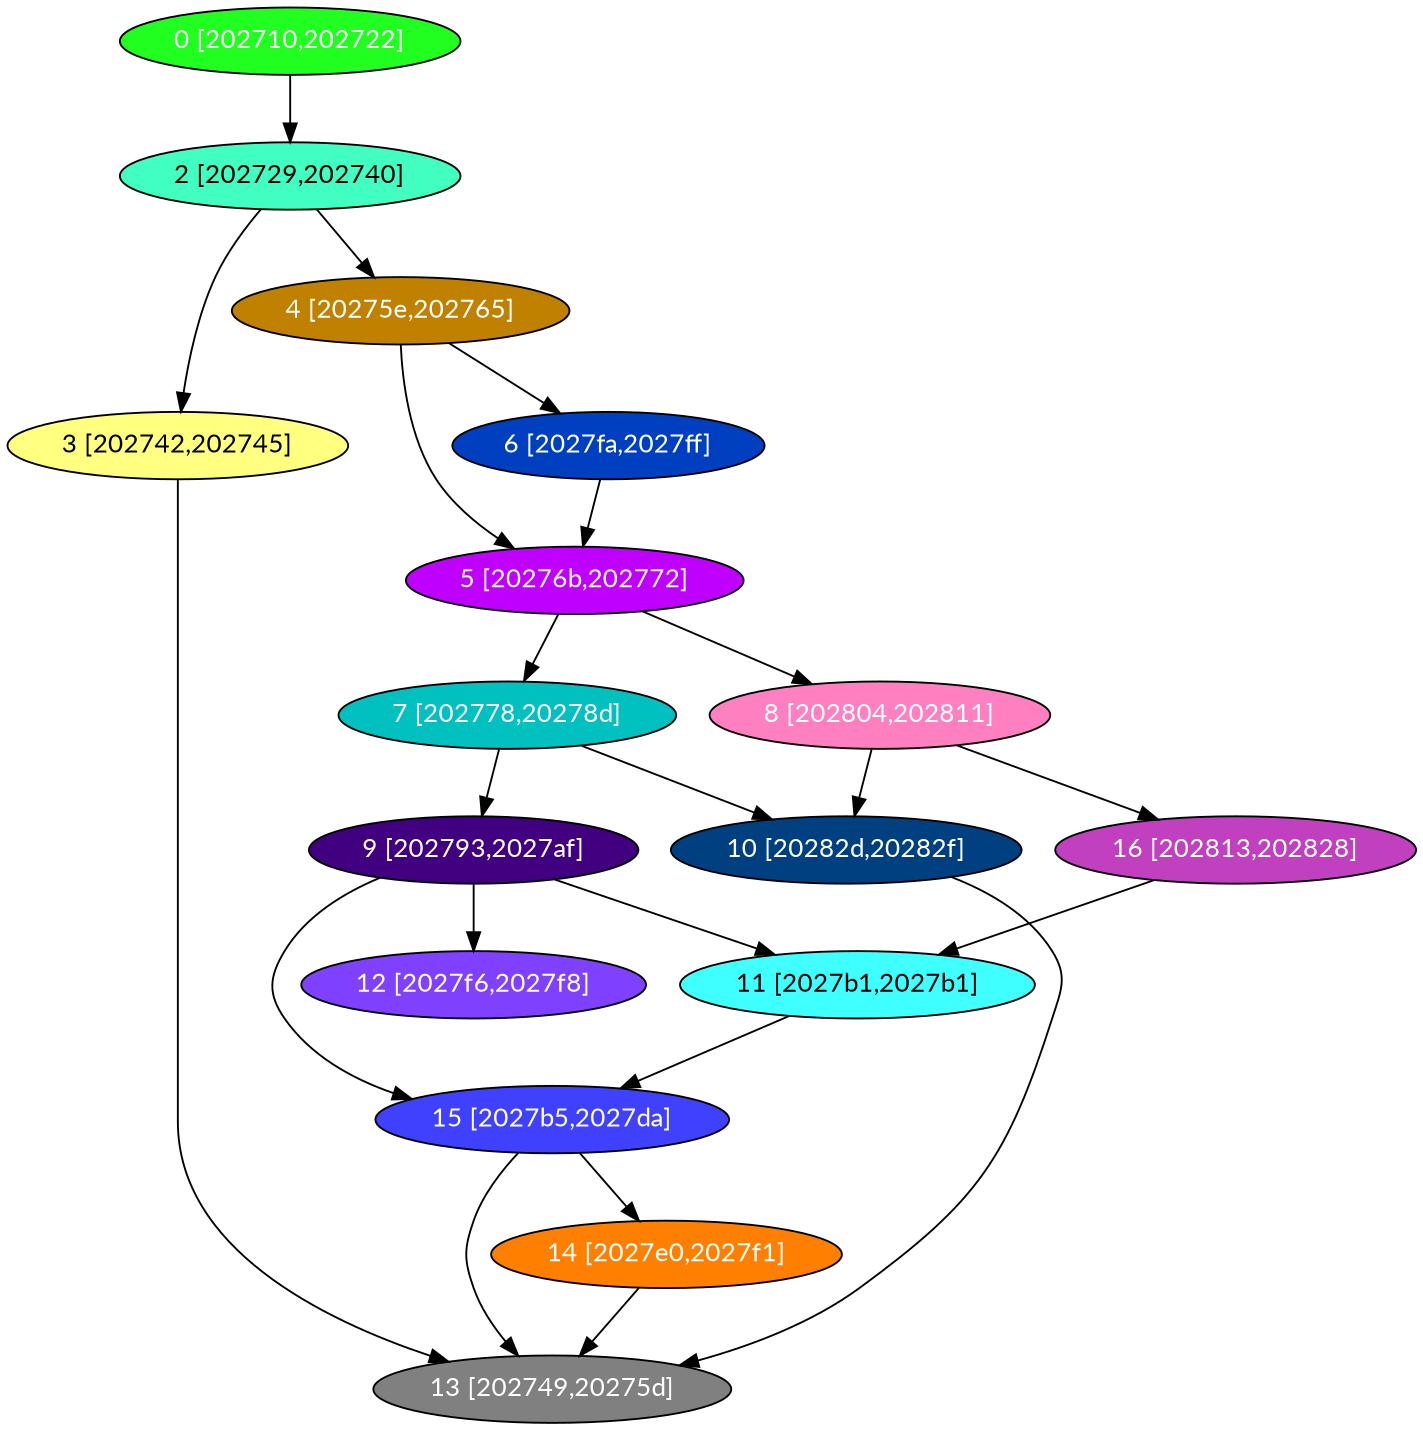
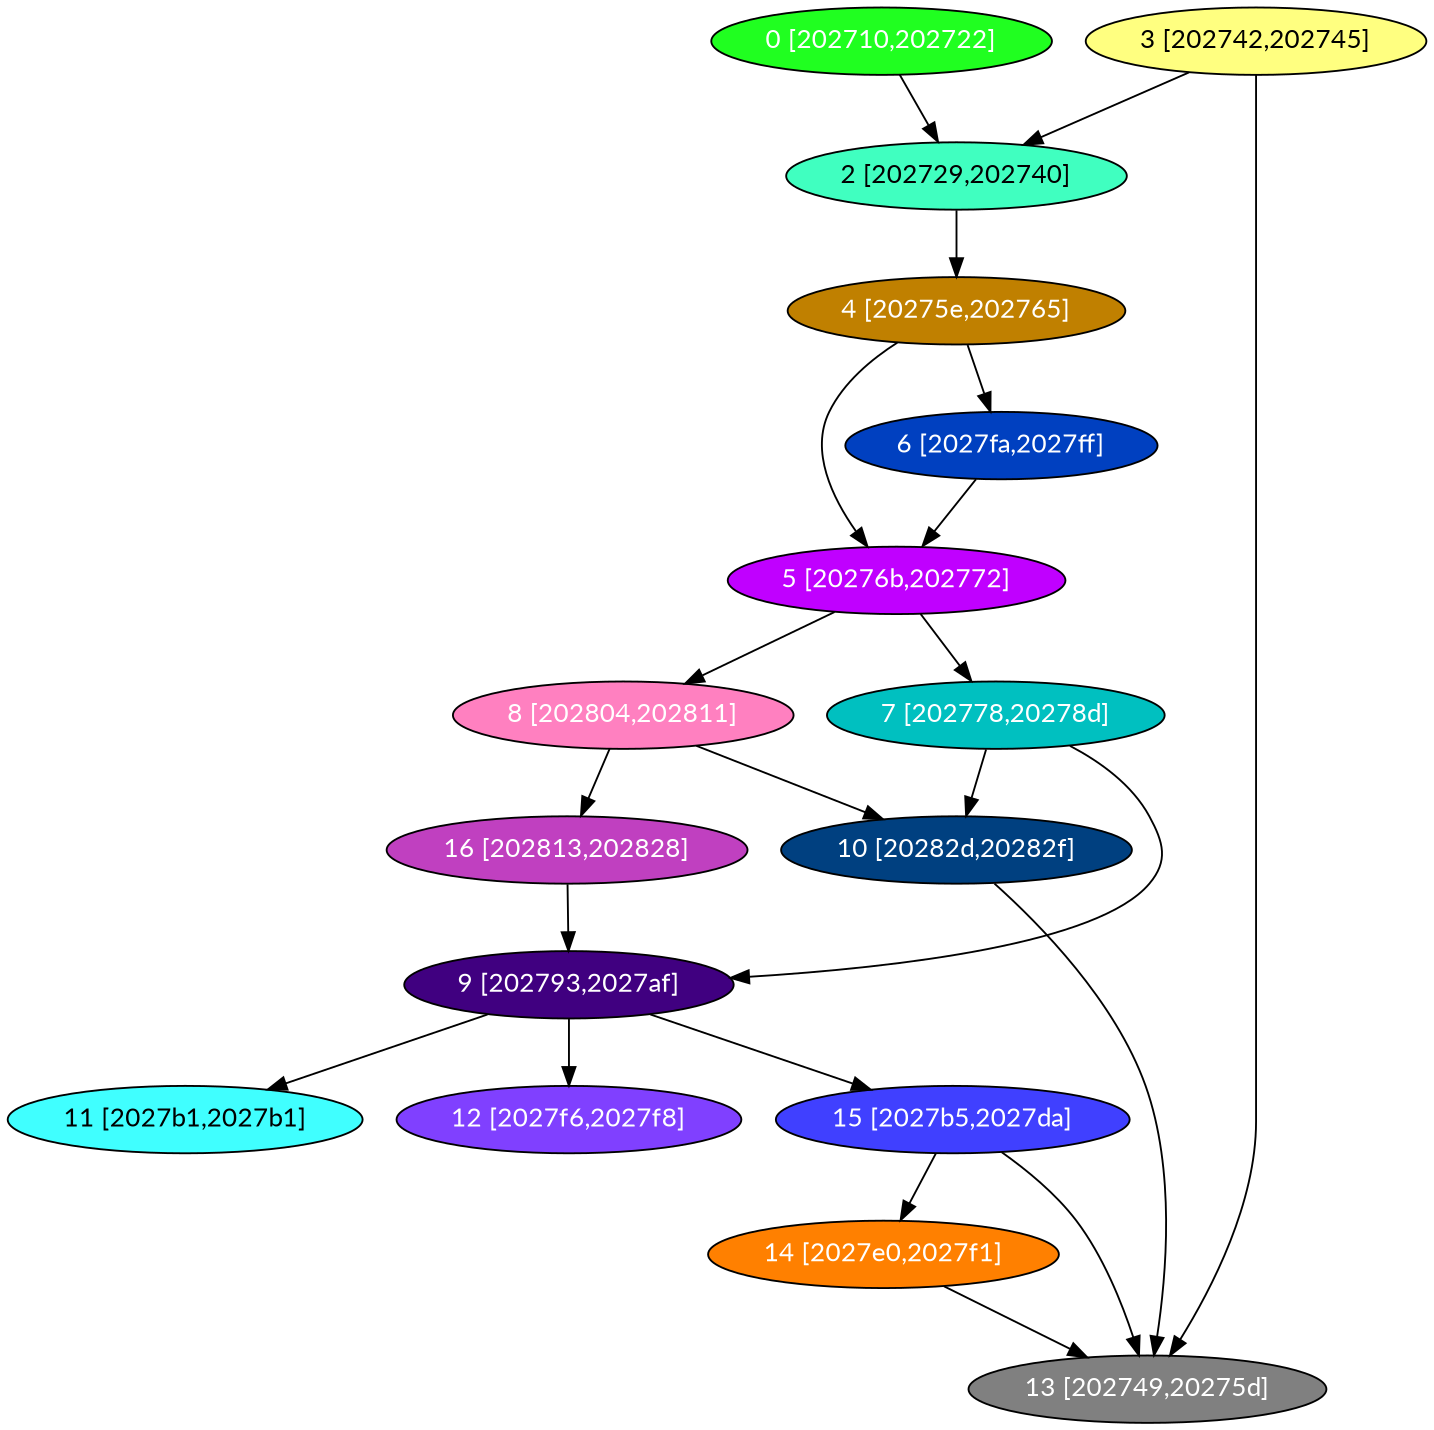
edge "2 [202729,202740]" -> "3 [202742,202745]": reversed
edge "16 [202813,202828]" -> "11 [2027b1,2027b1]": now "16 [202813,202828]" -> "9 [202793,2027af]"
edge "11 [2027b1,2027b1]" -> "15 [2027b5,2027da]": removed
